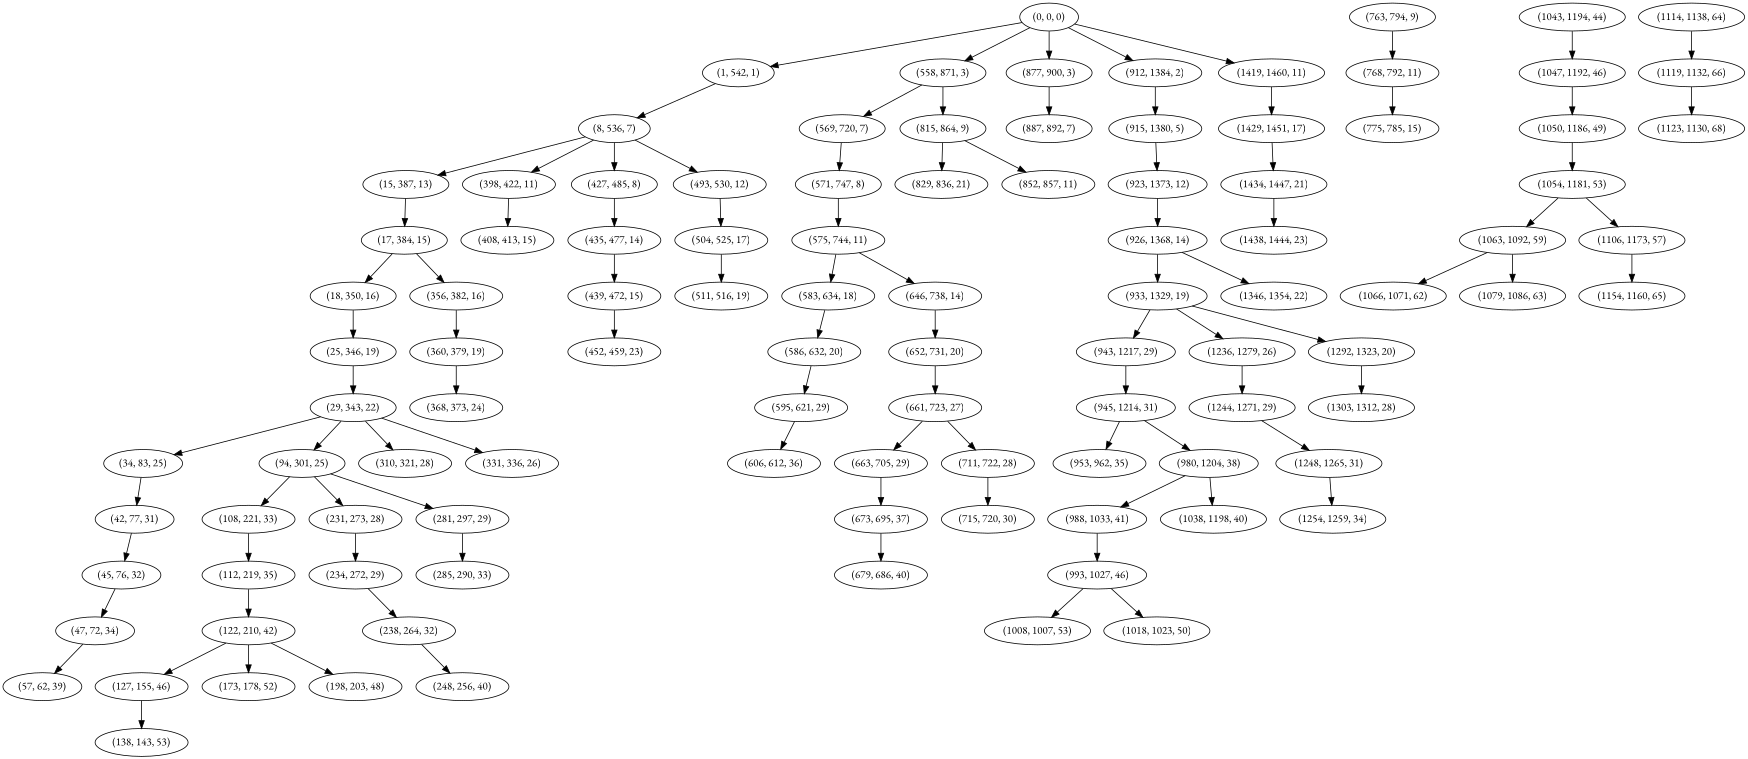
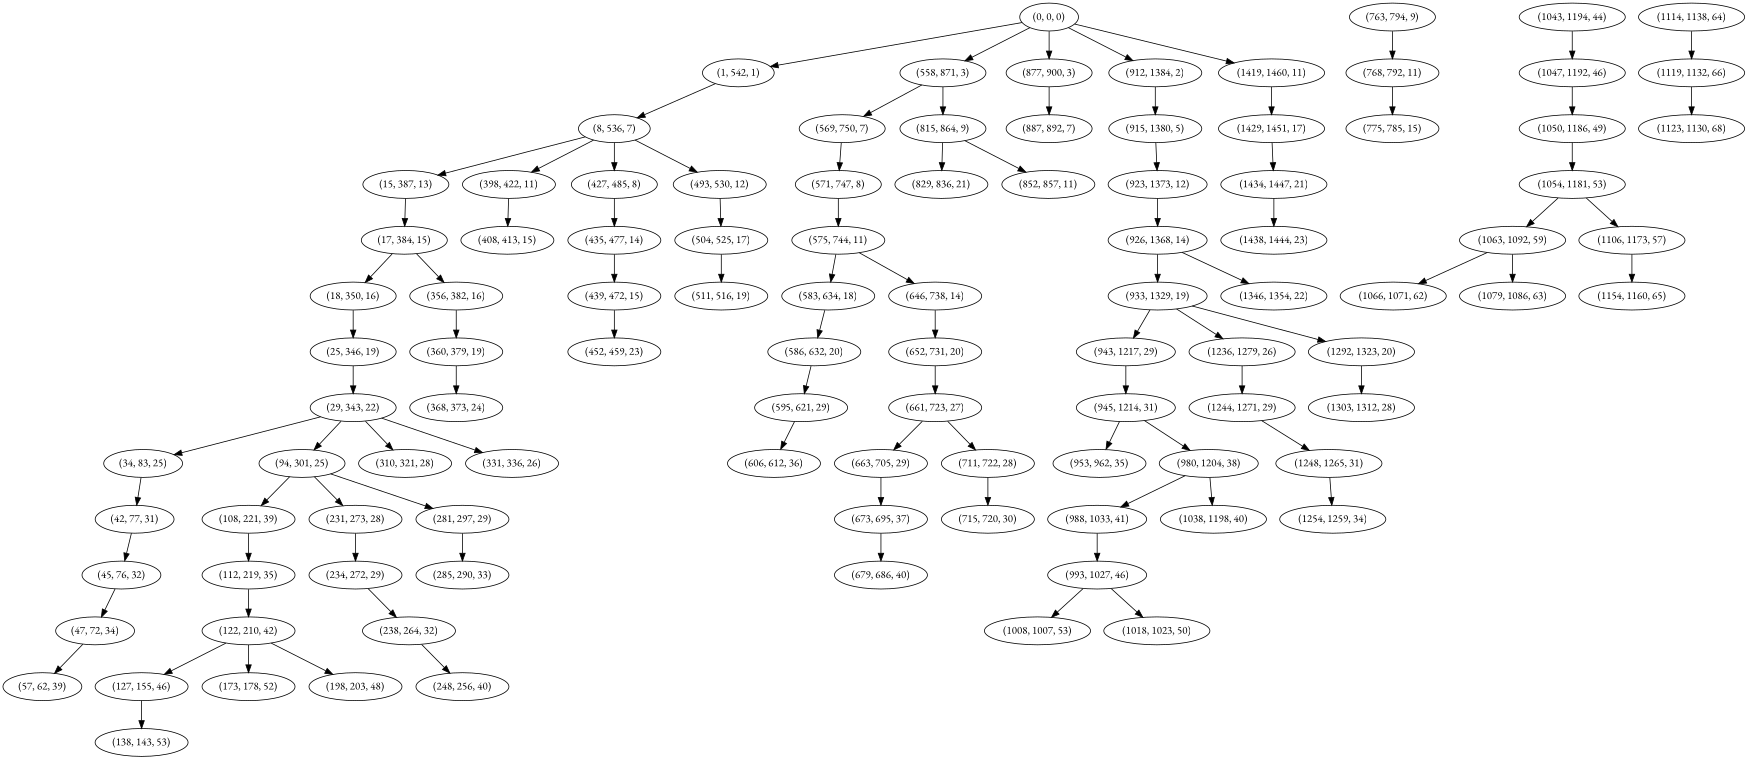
node "(569, 720, 7)": label "(569, 720, 7)" -> "(569, 750, 7)"
node "(108, 221, 33)": label "(108, 221, 33)" -> "(108, 221, 39)"
